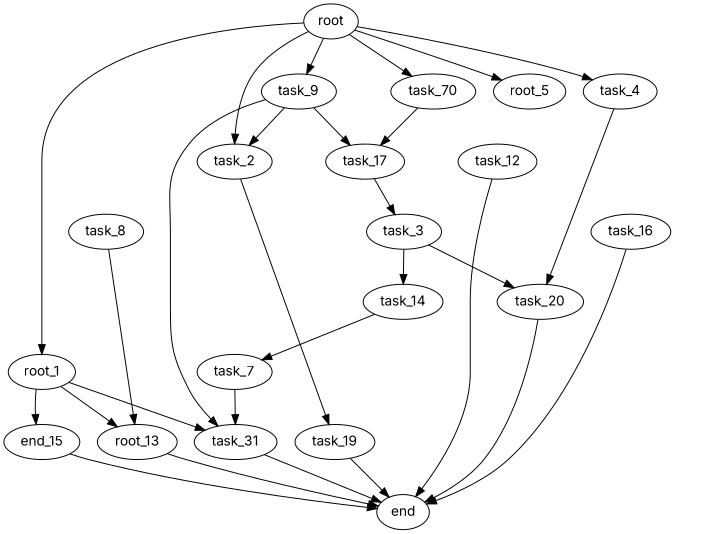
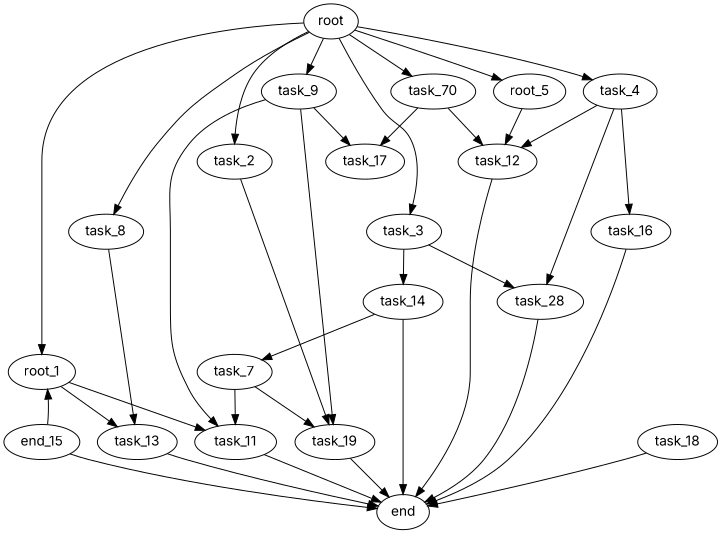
edge "root" -> "task_8": added
edge "root_5" -> "task_12": added
edge "task_9" -> "task_2": now "task_9" -> "task_19"
edge "task_70" -> "task_12": added
edge "task_4" -> "task_12": added
edge "task_4" -> "task_16": added
edge "task_17" -> "task_3": now "root" -> "task_3"
node "task_20": label "task_20" -> "task_28"
edge "root_1" -> "end_15": reversed
edge "task_14" -> "end": added
edge "task_7" -> "task_19": added
node "root_13": label "root_13" -> "task_13"
node "task_31": label "task_31" -> "task_11"
node "task_18": added
